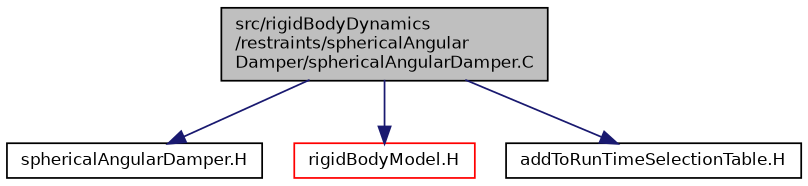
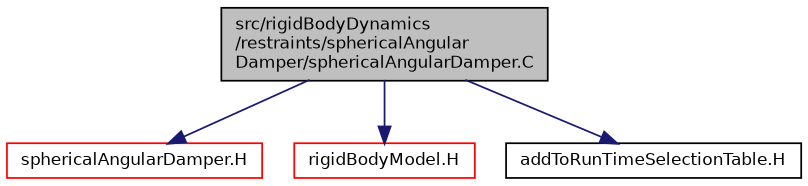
node "sphericalAngularDamper.H": color black -> red
